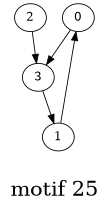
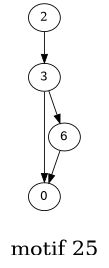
edge "0" -> "3": reversed
node "1": label "1" -> "6"
